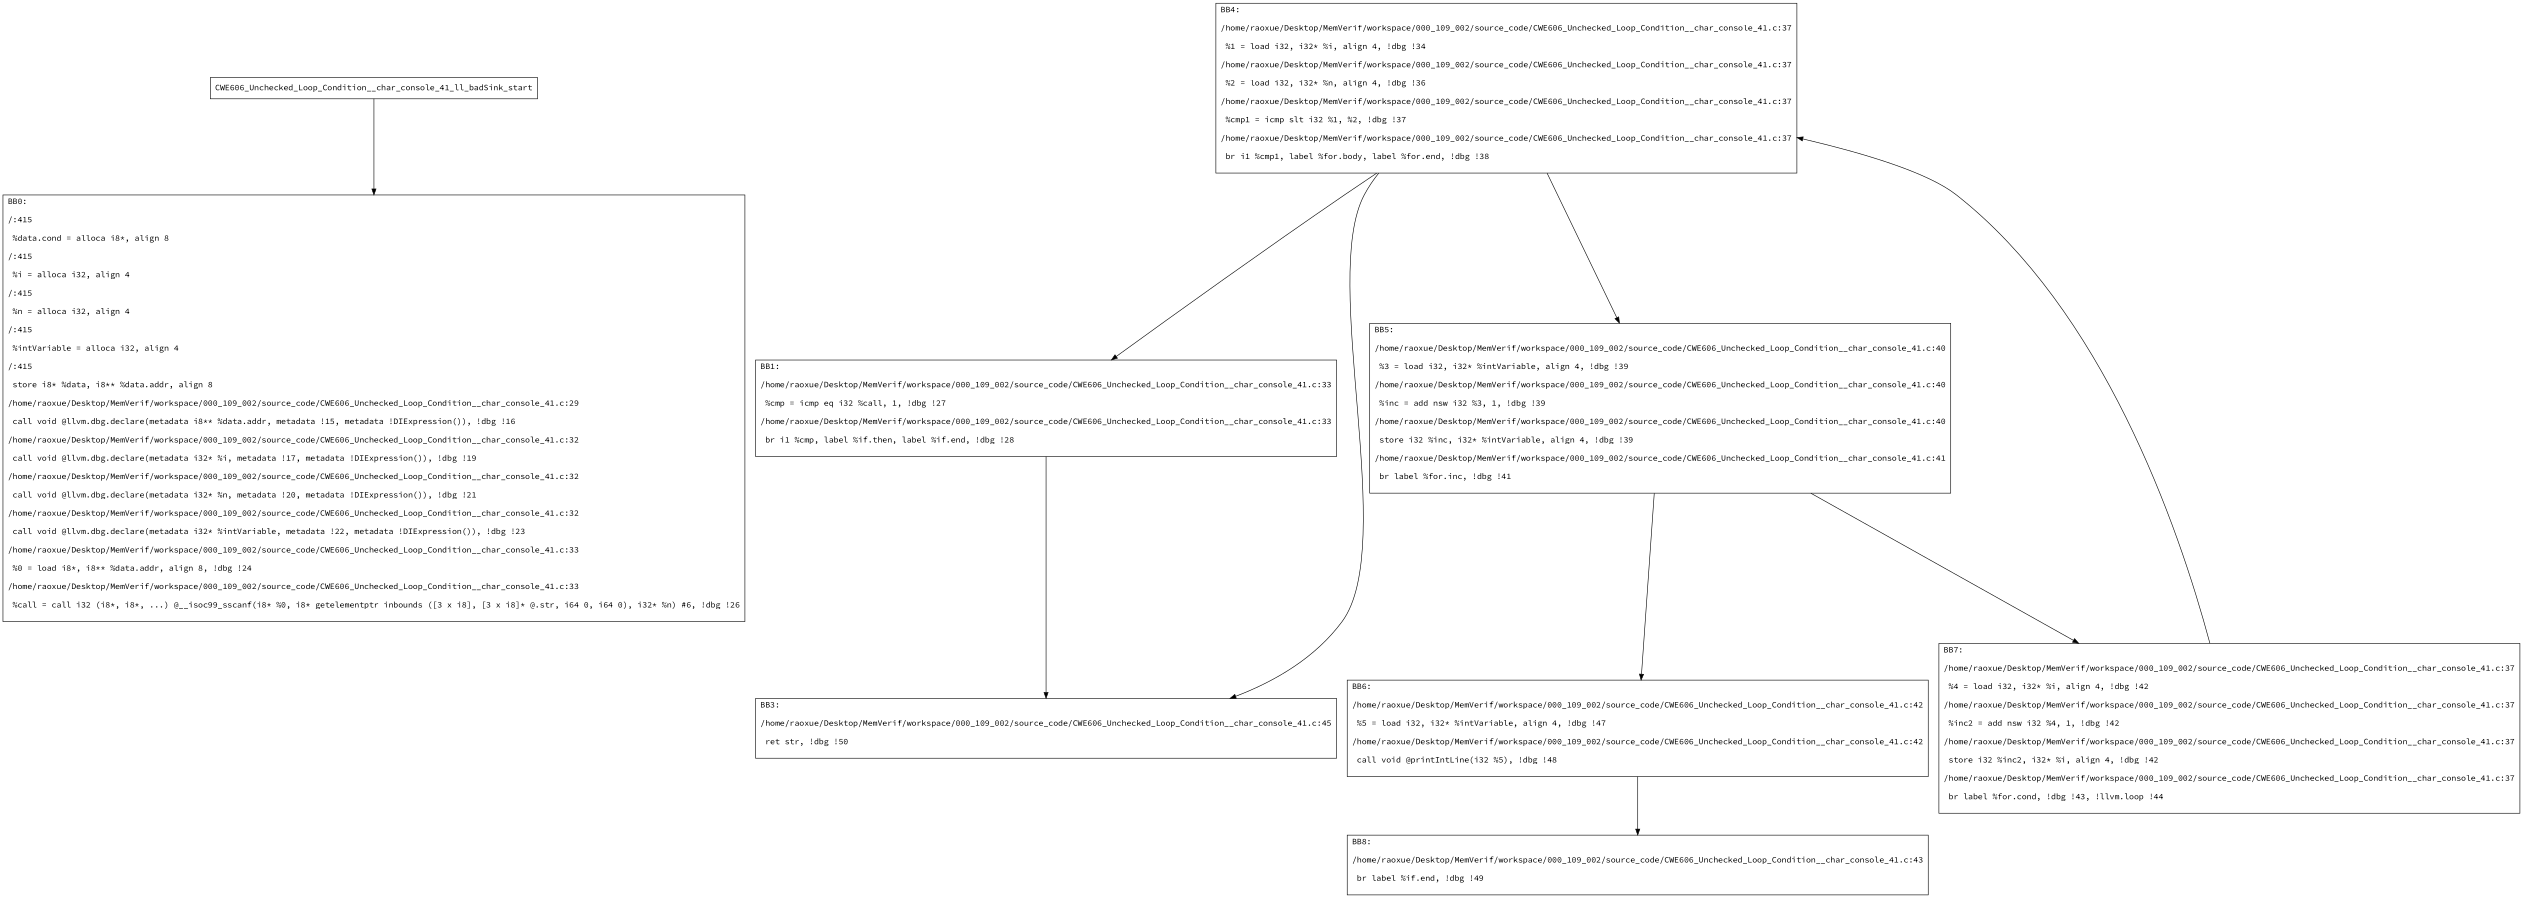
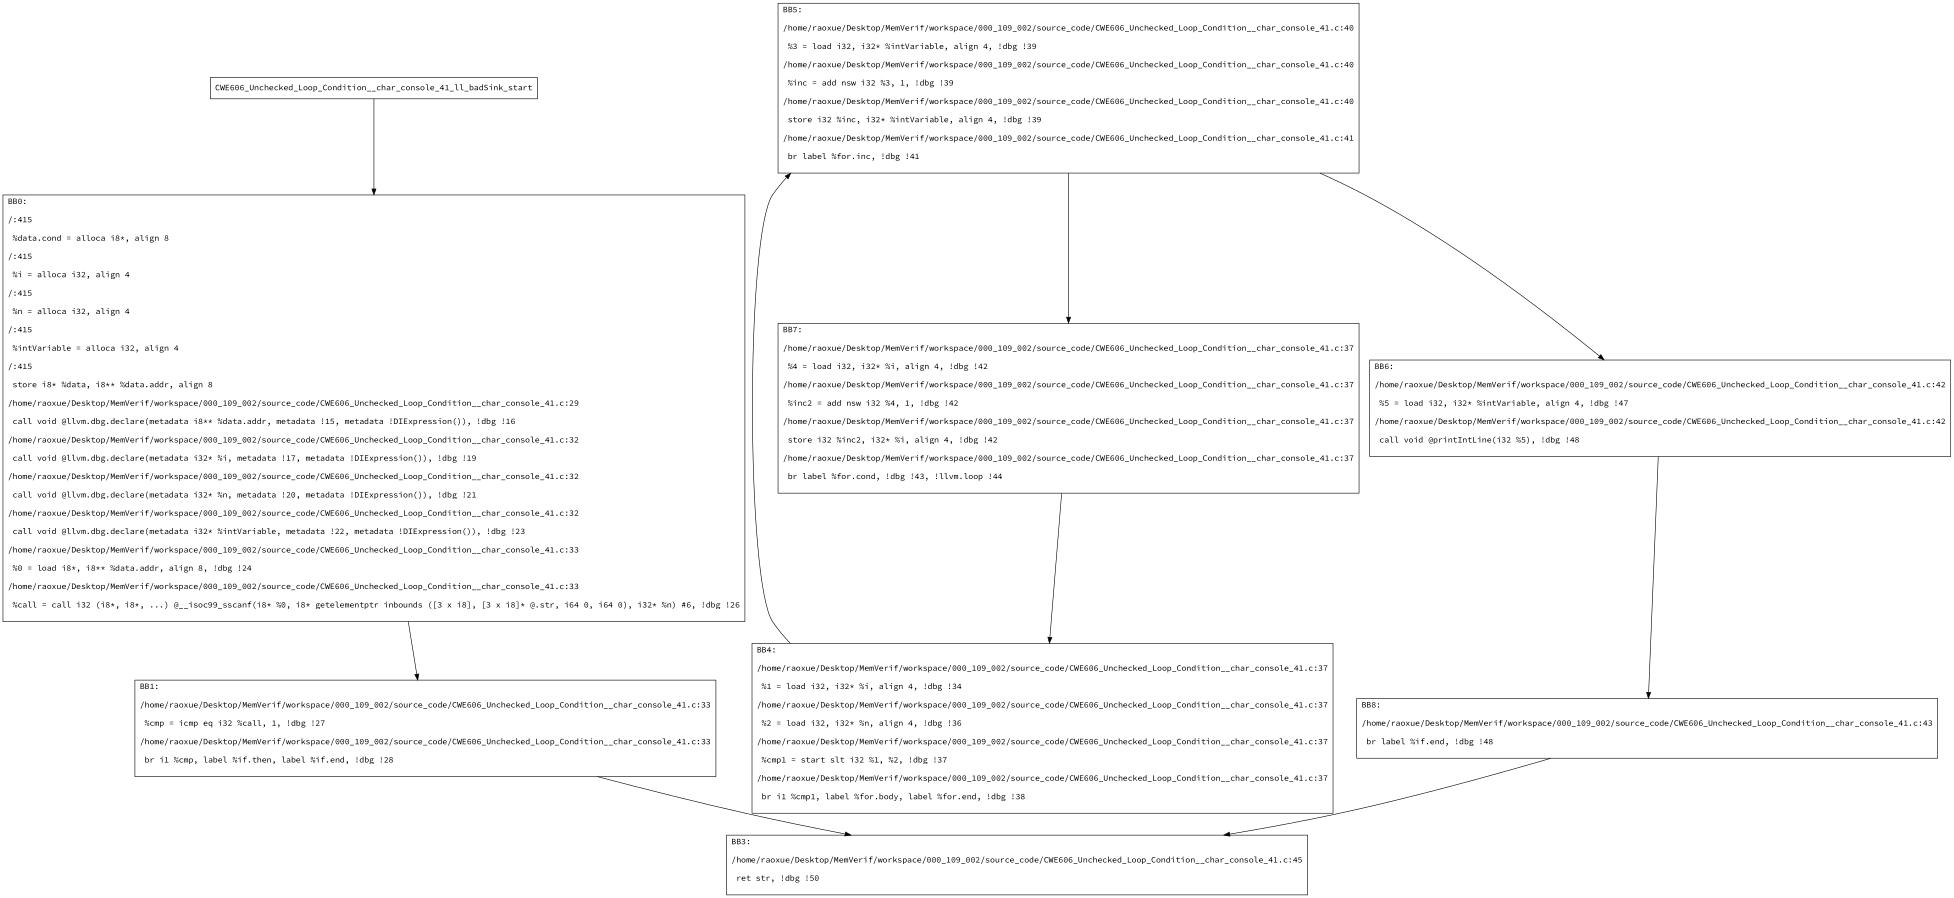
node "BB4:": text "%cmp1 = icmp slt i32 %1, %2, !dbg !37" -> "%cmp1 = start slt i32 %1, %2, !dbg !37"
edge "BB4:" -> "BB1:": now "BB0:" -> "BB1:"
edge "BB4:" -> "BB3:": now "BB8:" -> "BB3:"
node "BB8:": text "br label %if.end, !dbg !49" -> "br label %if.end, !dbg !48"
